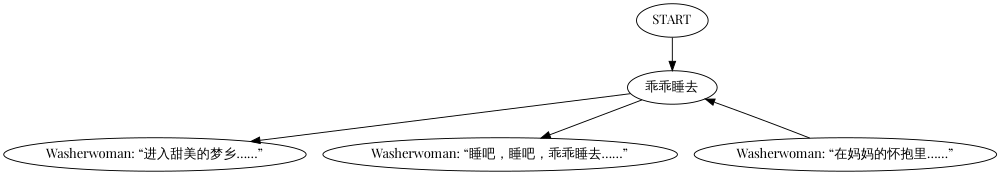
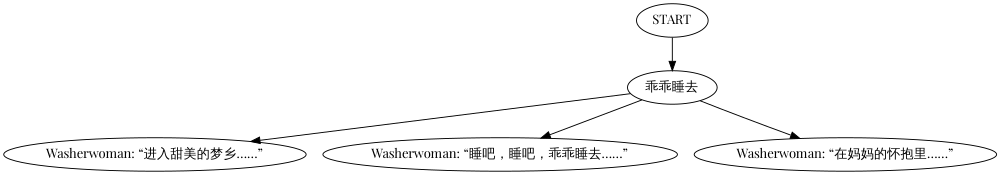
edge "Washerwoman: “在妈妈的怀抱里……”" -> "乖乖睡去": reversed
